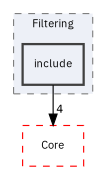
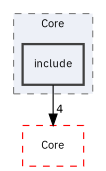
cluster "Filtering": label "Filtering" -> "Core"
